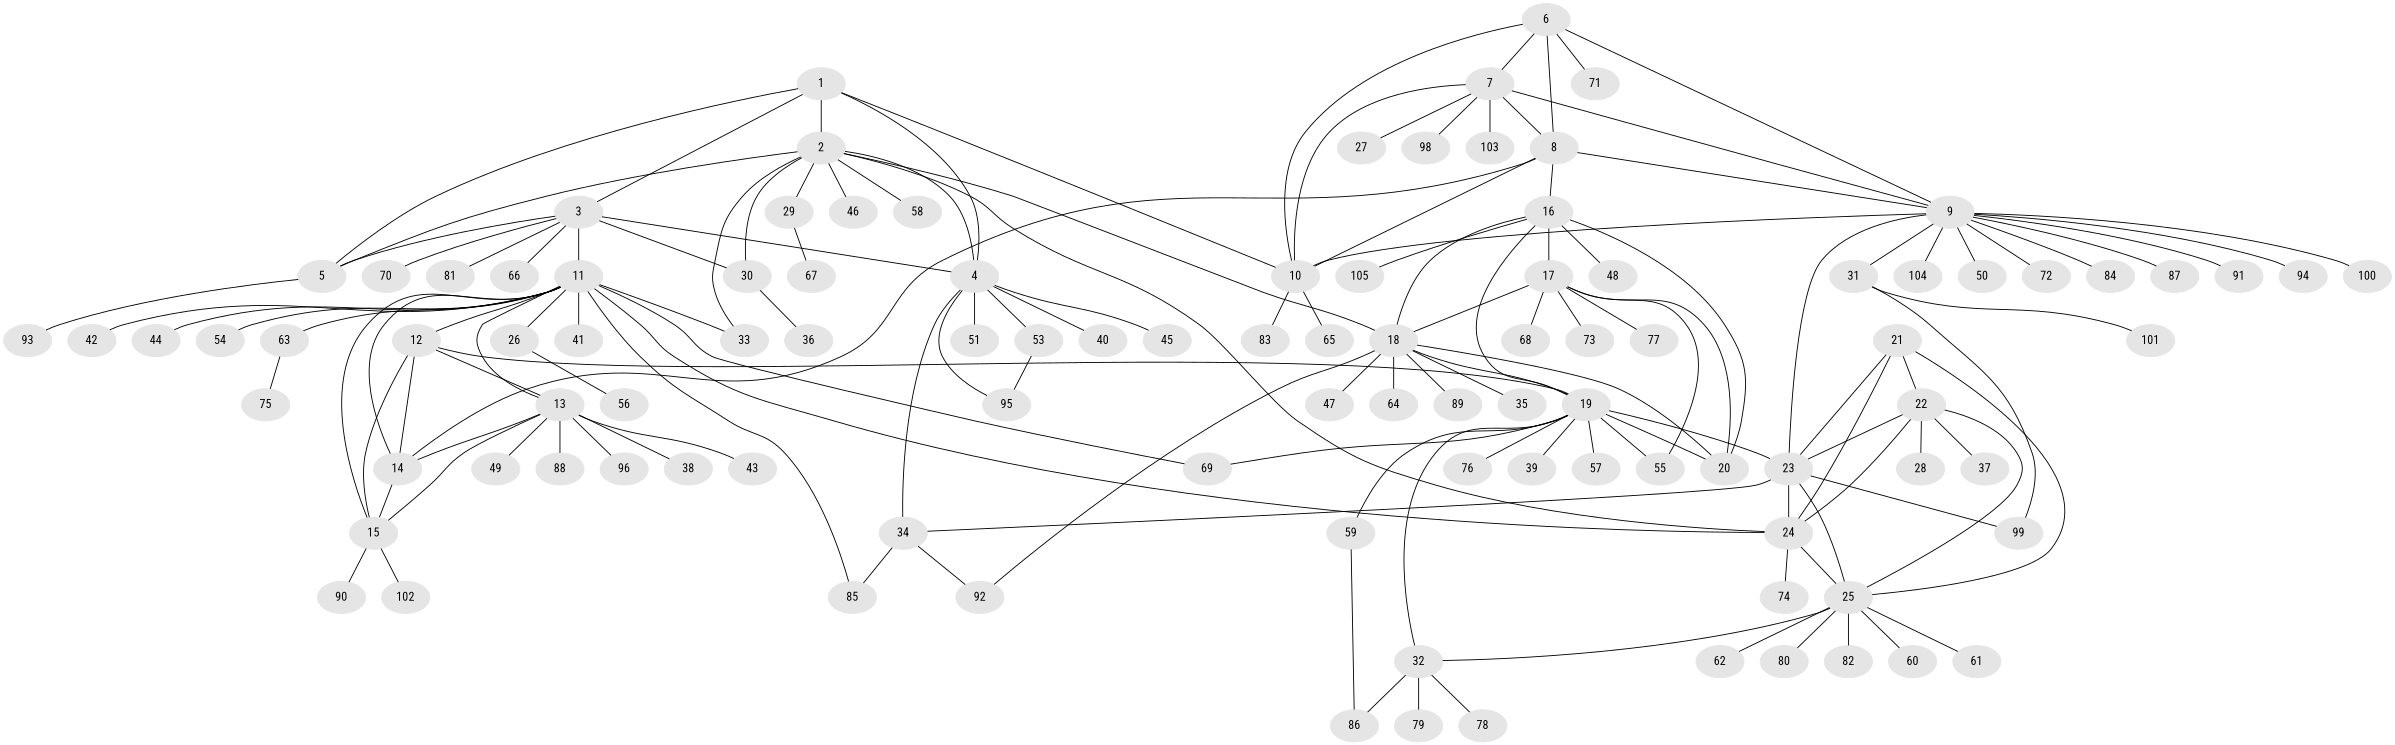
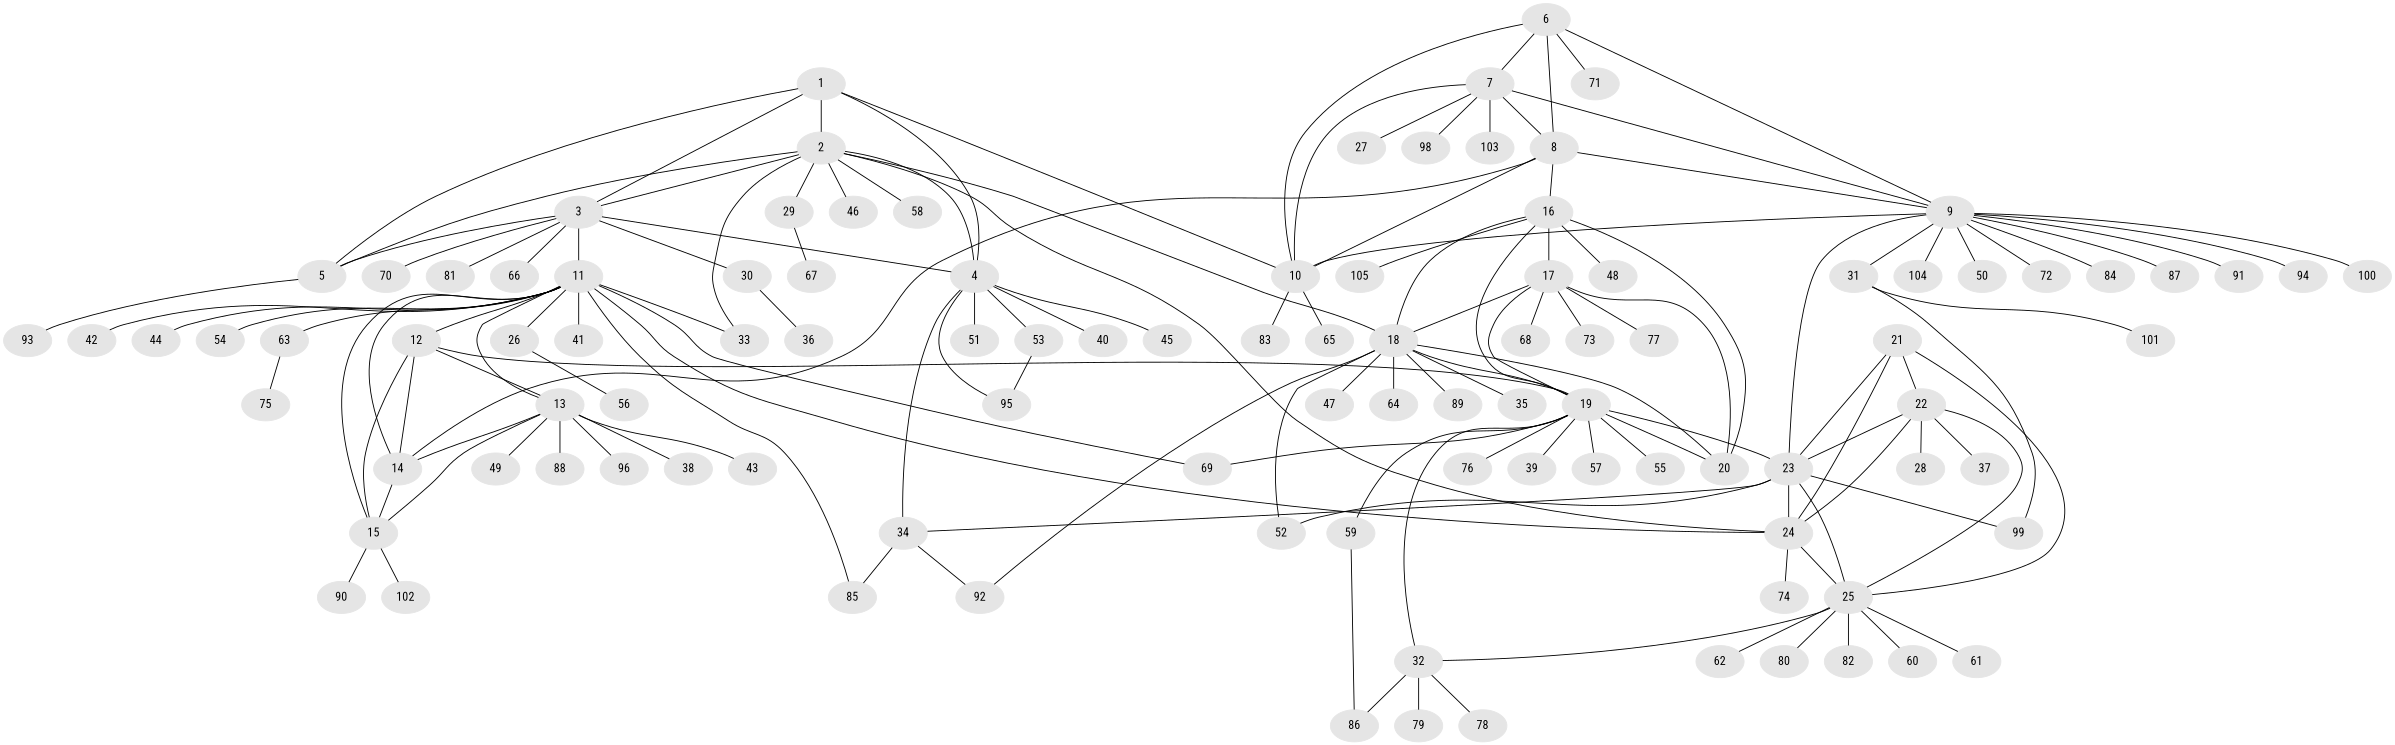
edge "2" -- "30": now "2" -- "3"
edge "17" -- "55": now "17" -- "19"
node "52": added
